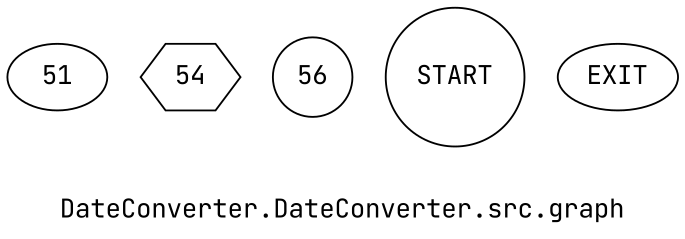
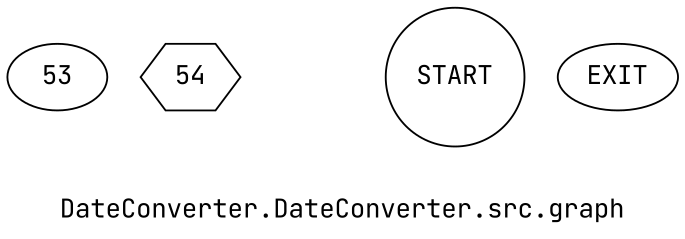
node "51": label "51" -> "53"
node "56": removed
